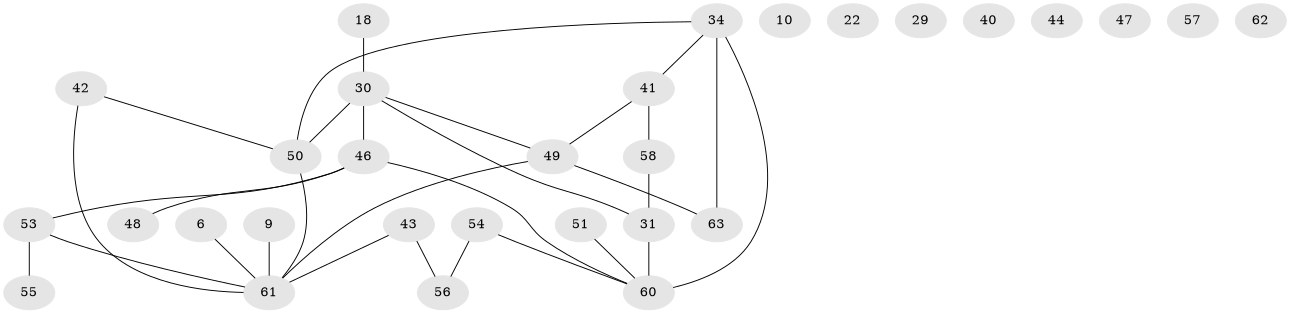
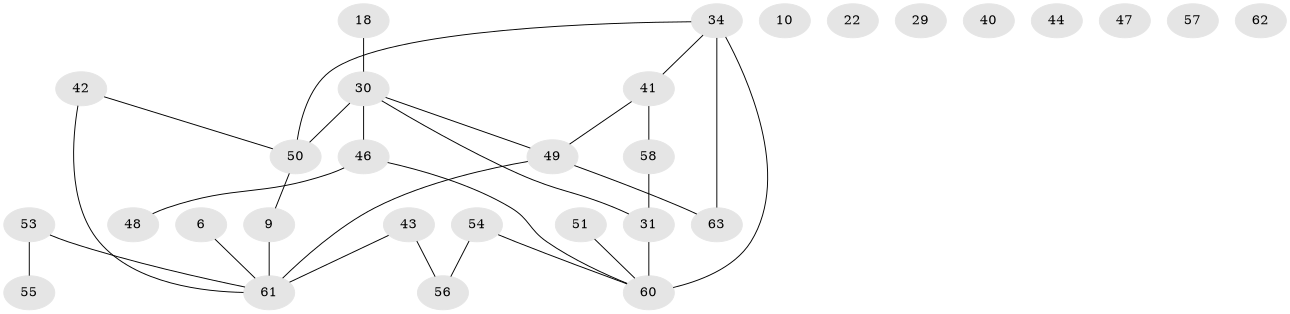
edge "46" -- "53": removed
edge "50" -- "61": now "50" -- "9"
